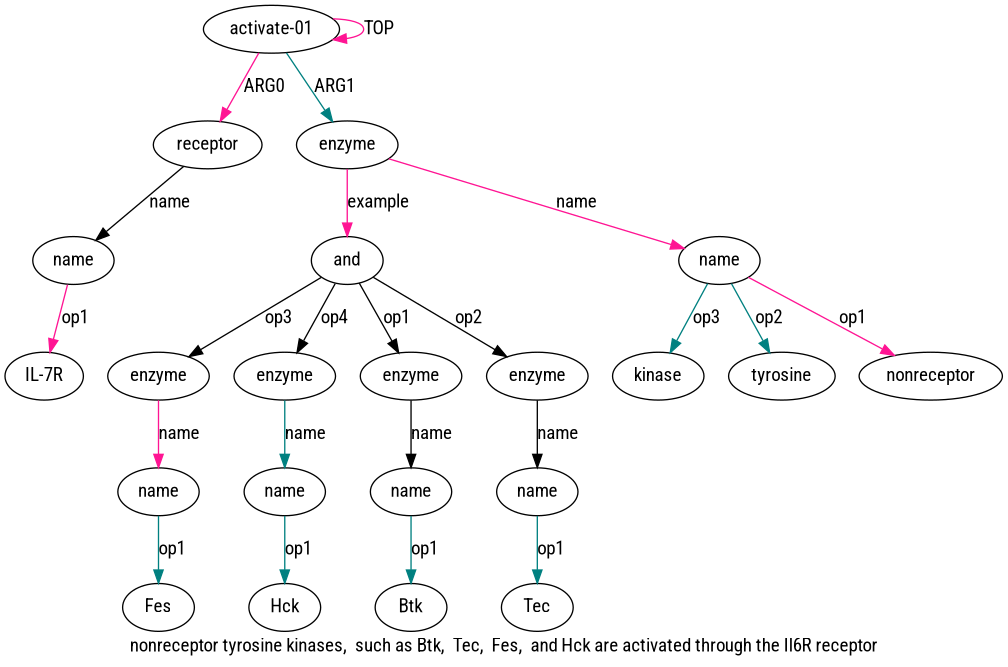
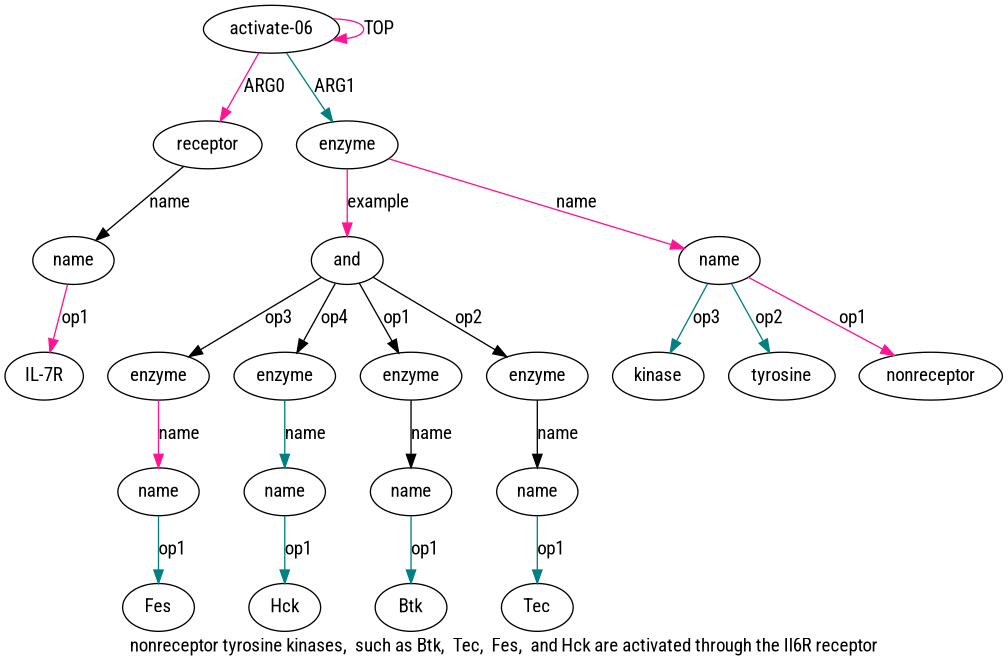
node "activate-01": label "activate-01" -> "activate-06"
